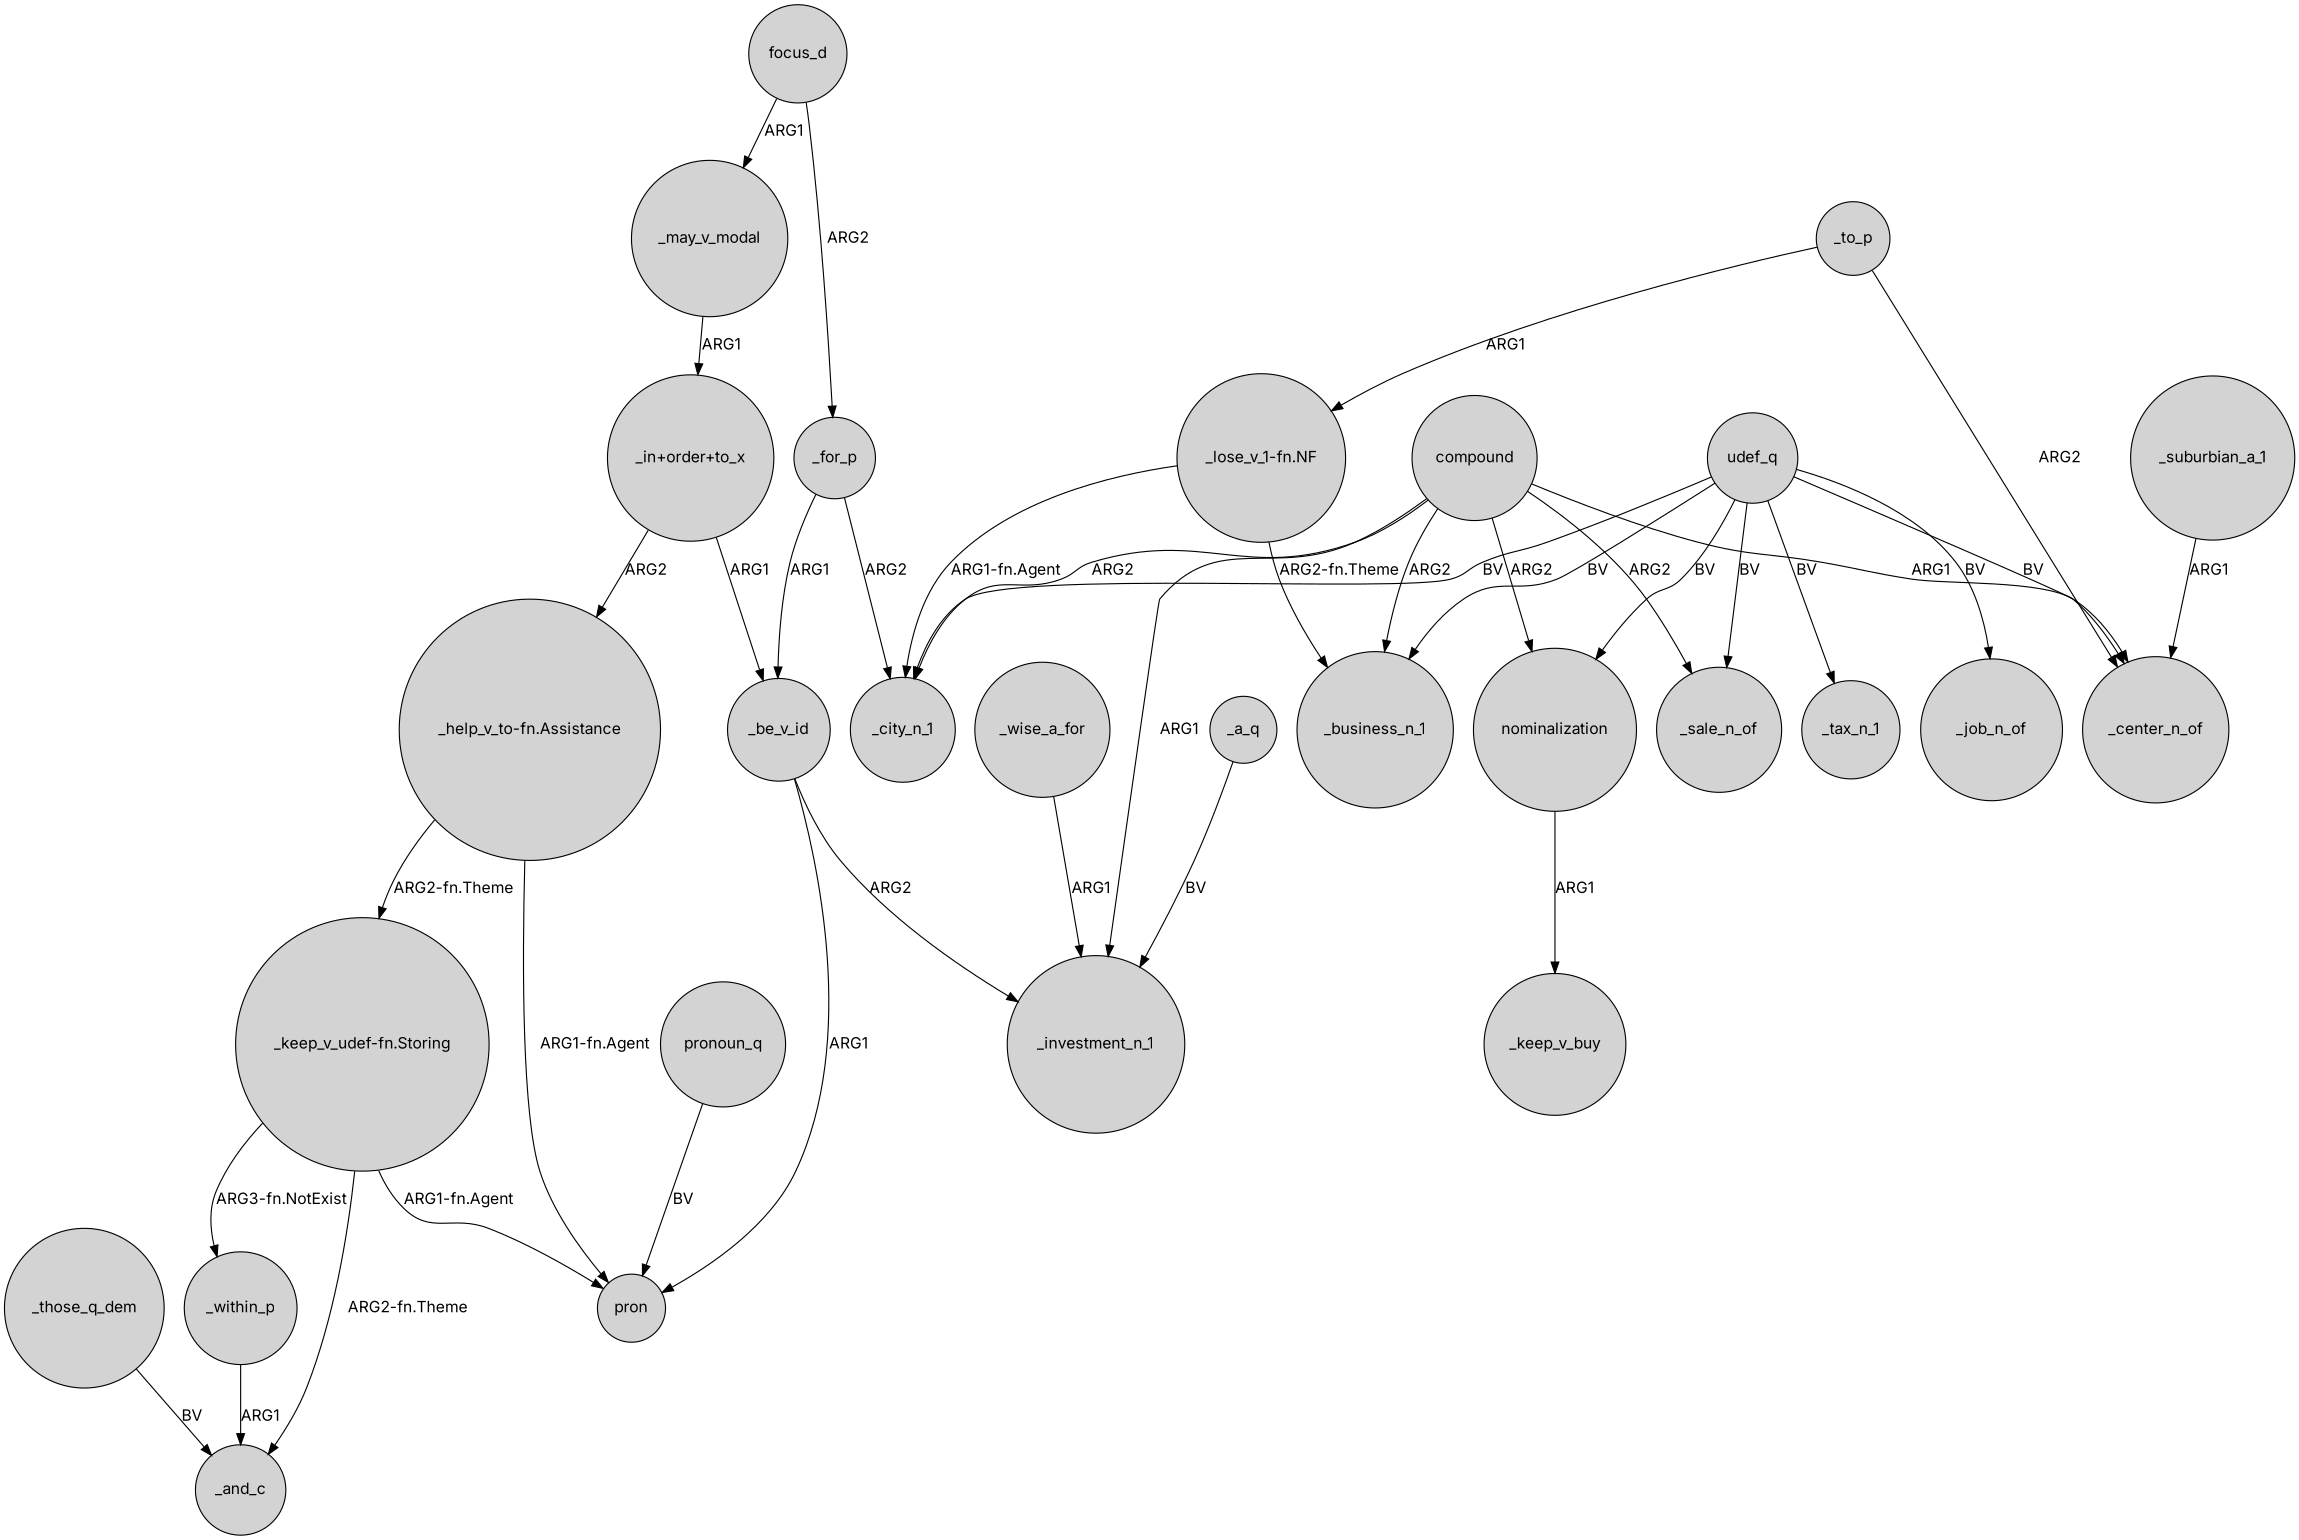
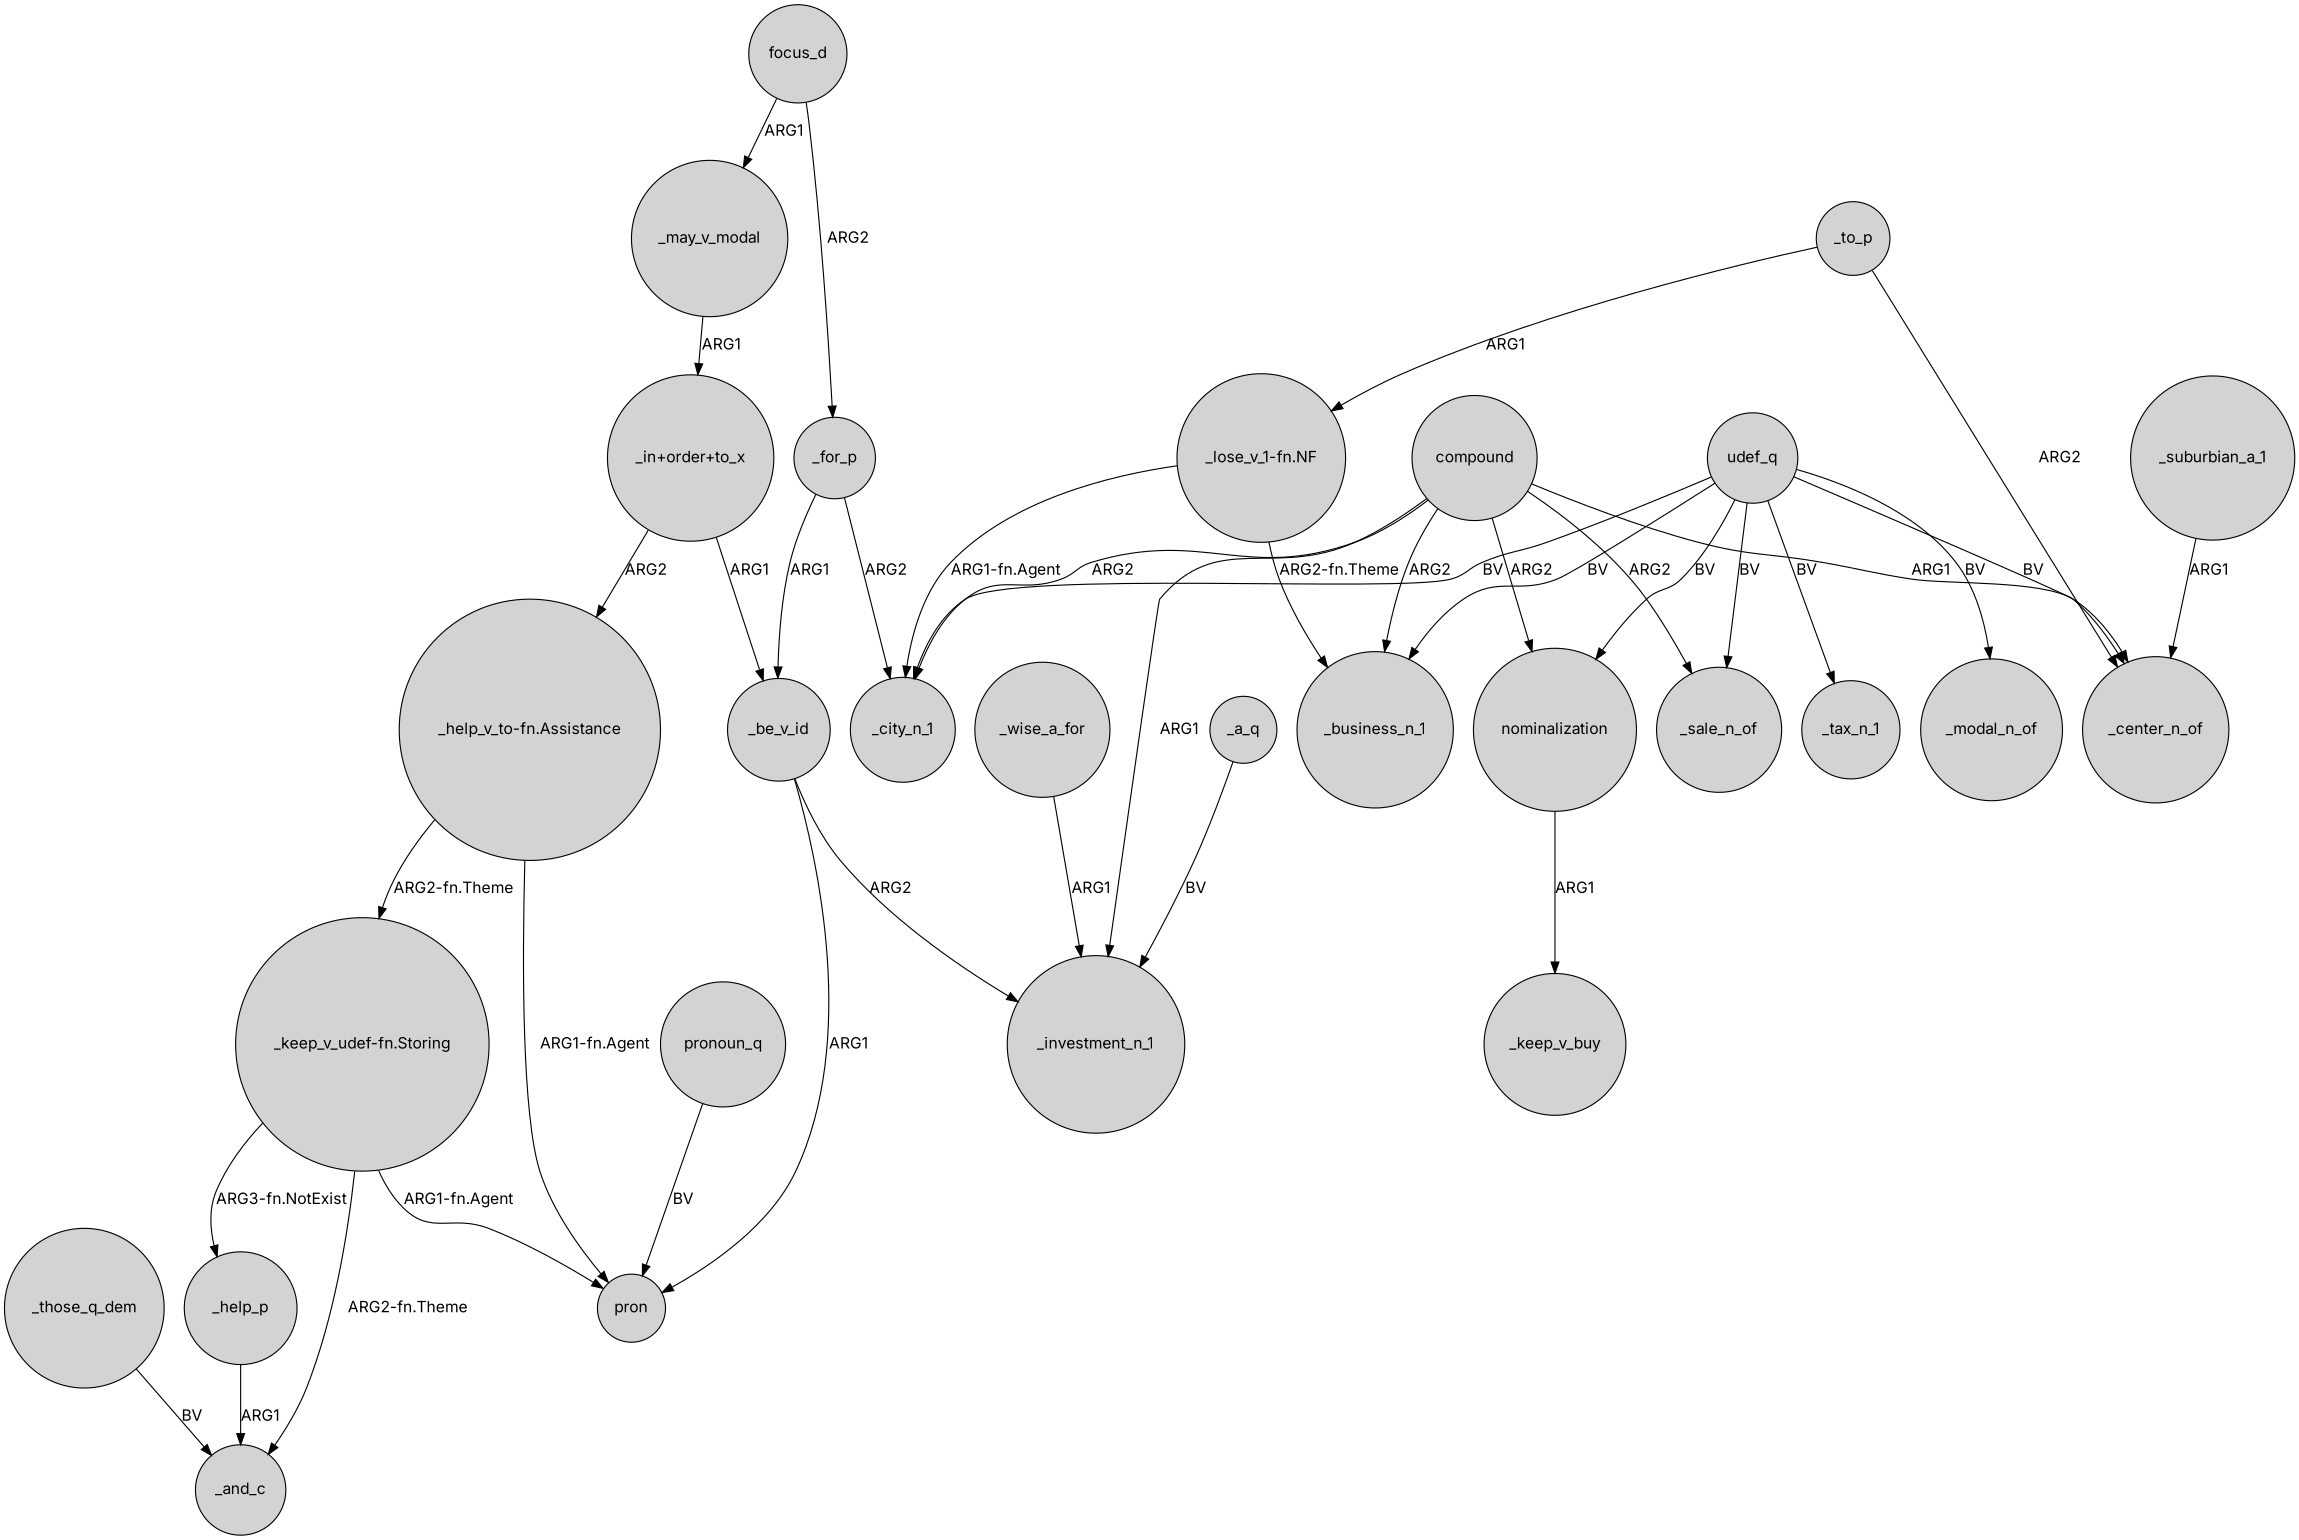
node "_job_n_of": label "_job_n_of" -> "_modal_n_of"
node "_within_p": label "_within_p" -> "_help_p"
